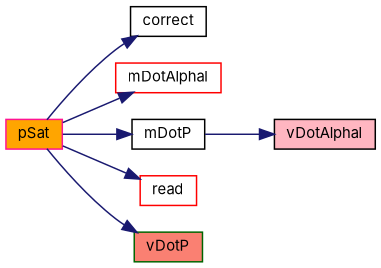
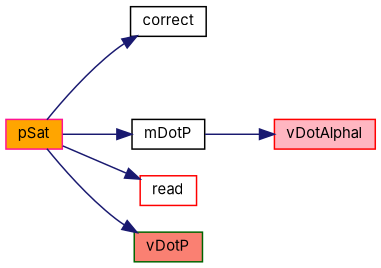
node "mDotAlphal": removed
node "vDotAlphal": color black -> red
